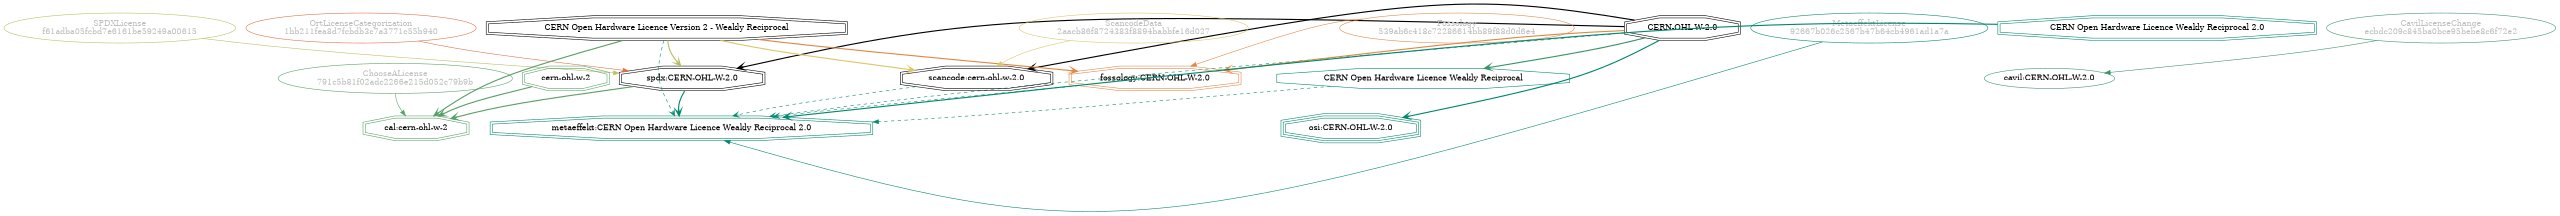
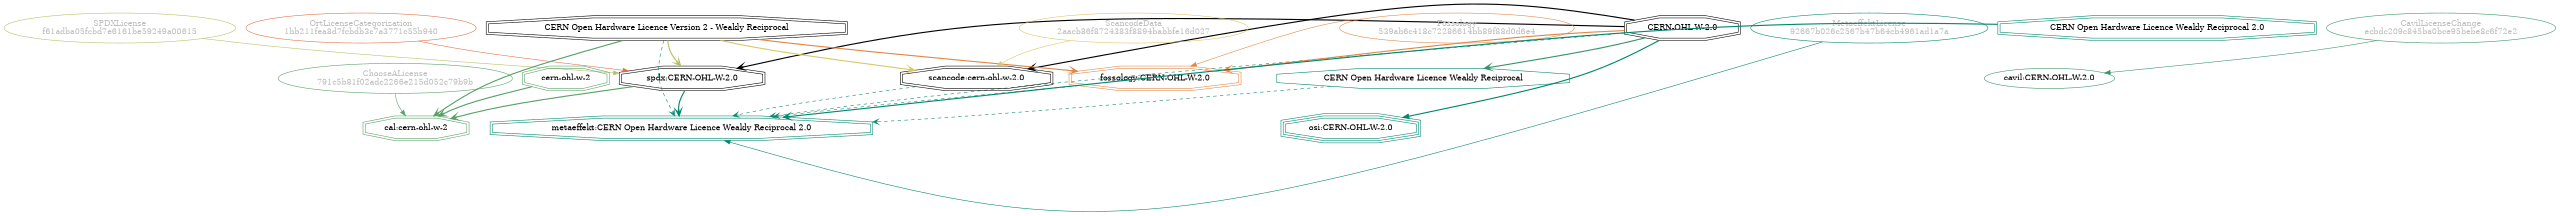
edge "CERN-OHL-W-2.0" -> "osi:CERN-OHL-W-2.0": arrowhead vee -> normal
edge "CERN Open Hardware Licence Weakly Reciprocal" -> "metaeffekt:CERN Open Hardware Licence Weakly Reciprocal 2.0": arrowhead normal -> vee
